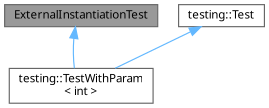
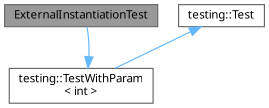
edge "testing::TestWithParam < int >" -> "ExternalInstantiationTest": reversed
